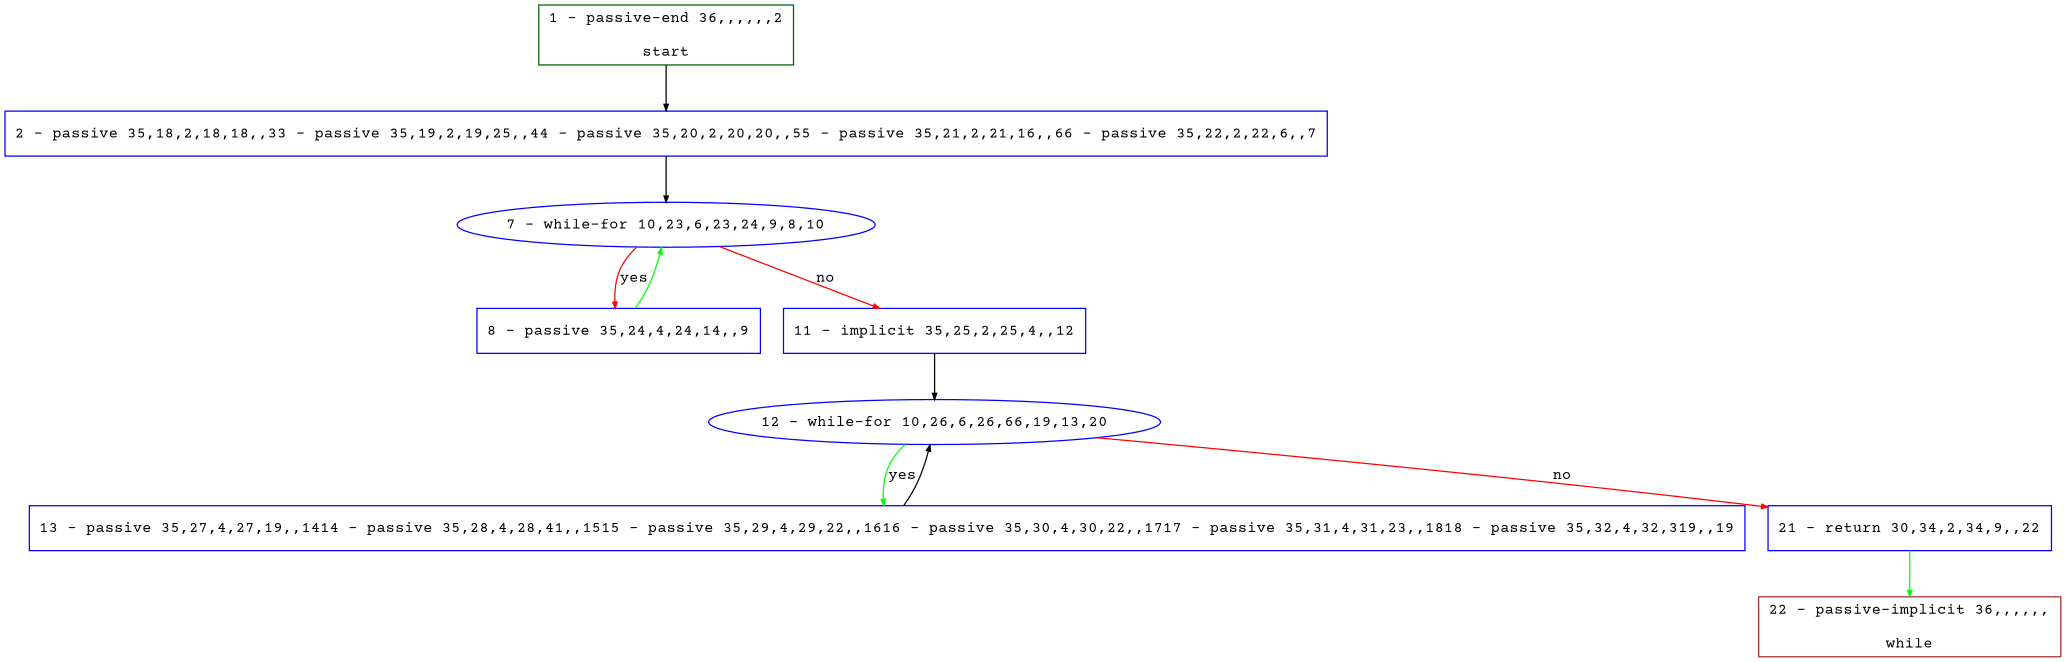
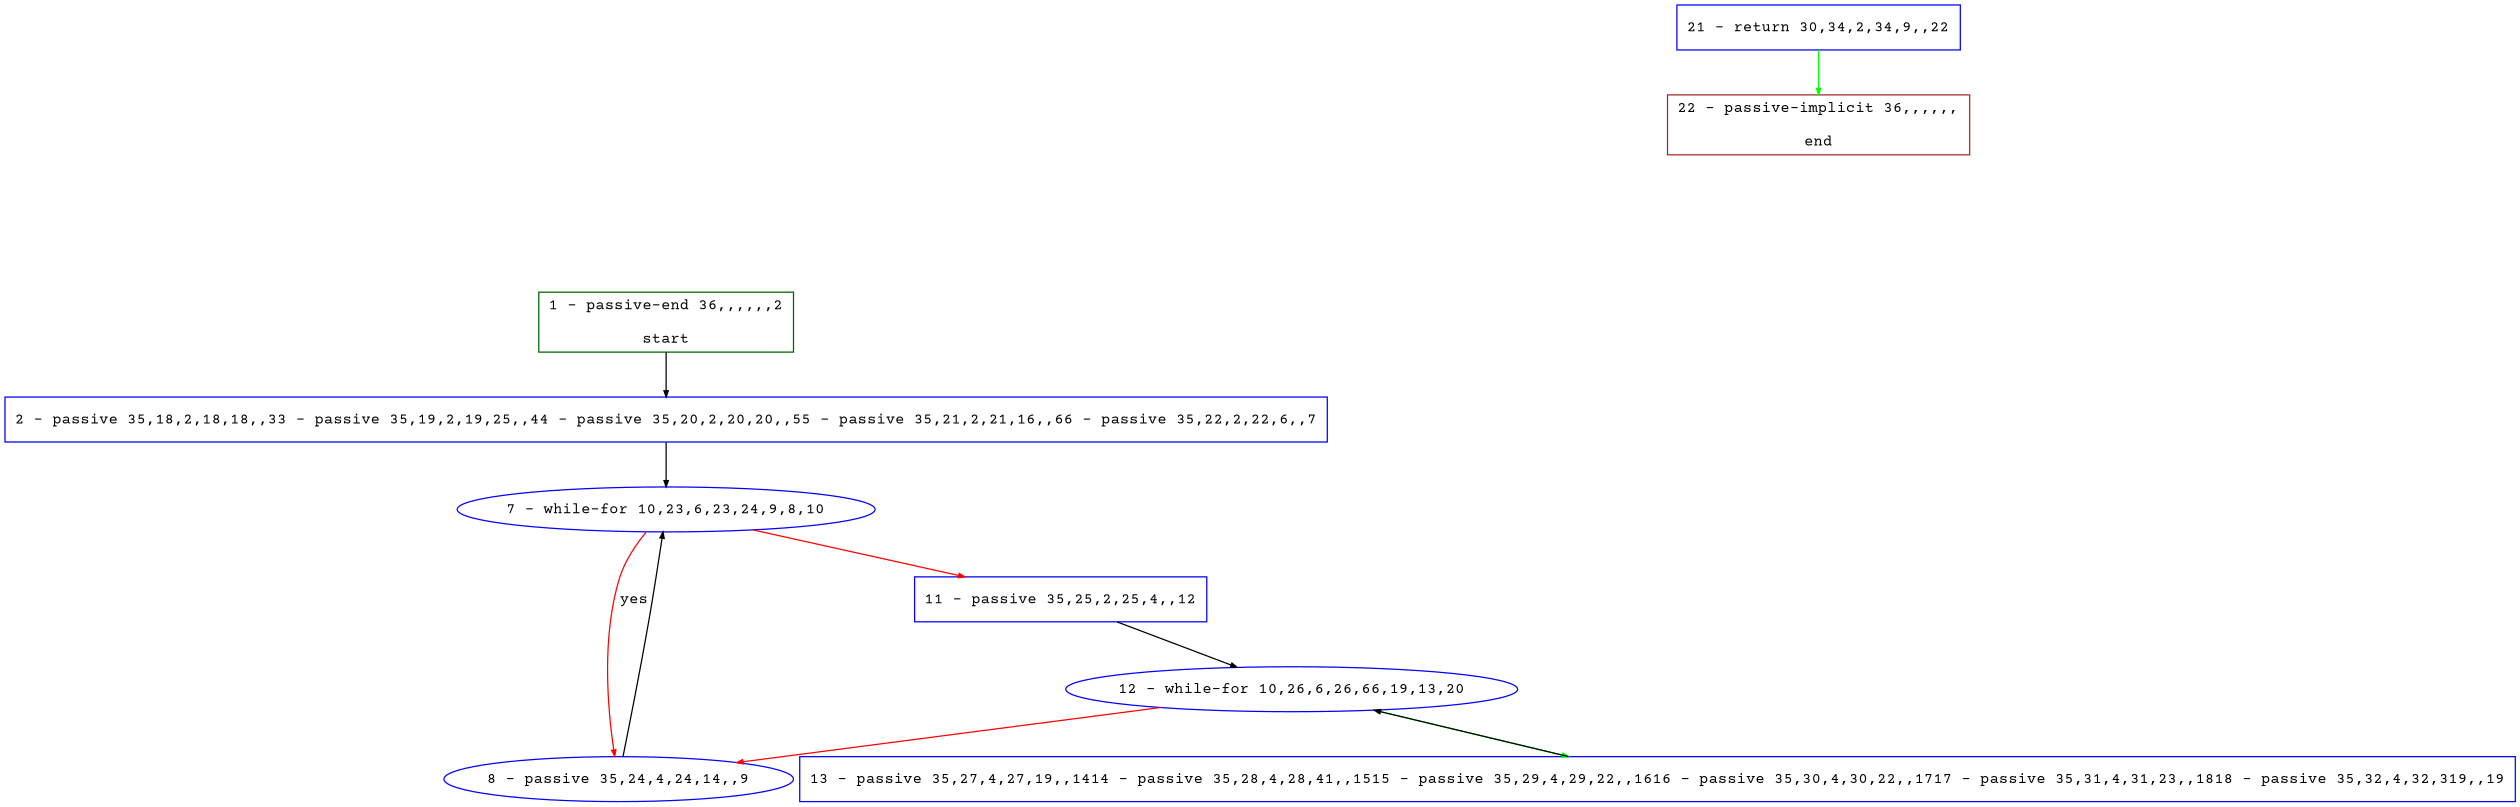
edge "8 - passive 35,24,4,24,14,,9" -> "7 - while-for 10,23,6,23,24,9,8,10": color #00ff00 -> #000000
node "8 - passive 35,24,4,24,14,,9": shape box -> ellipse
node "11 - implicit 35,25,2,25,4,,12": label "11 - implicit 35,25,2,25,4,,12" -> "11 - passive 35,25,2,25,4,,12"
edge "12 - while-for 10,26,6,26,66,19,13,20" -> "21 - return 30,34,2,34,9,,22": now "12 - while-for 10,26,6,26,66,19,13,20" -> "8 - passive 35,24,4,24,14,,9"
node "22 - passive-implicit 36,,,,,, while": label "22 - passive-implicit 36,,,,,, while" -> "22 - passive-implicit 36,,,,,, end"
